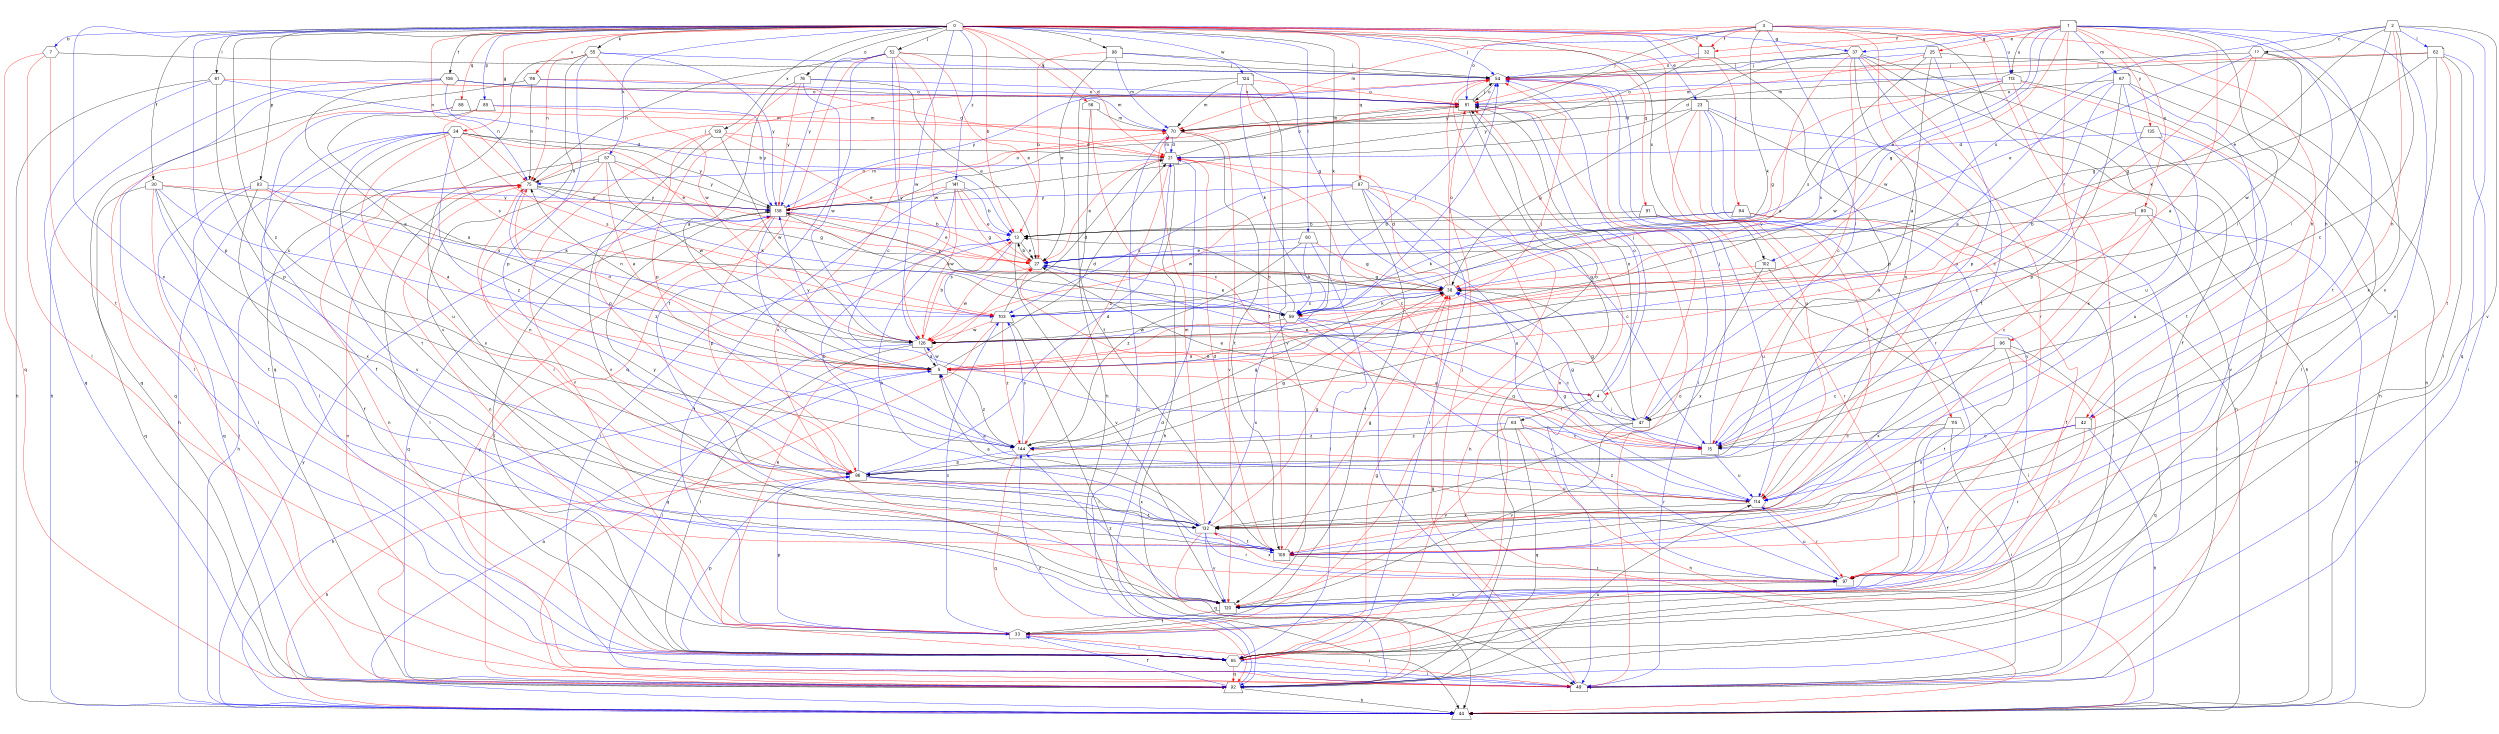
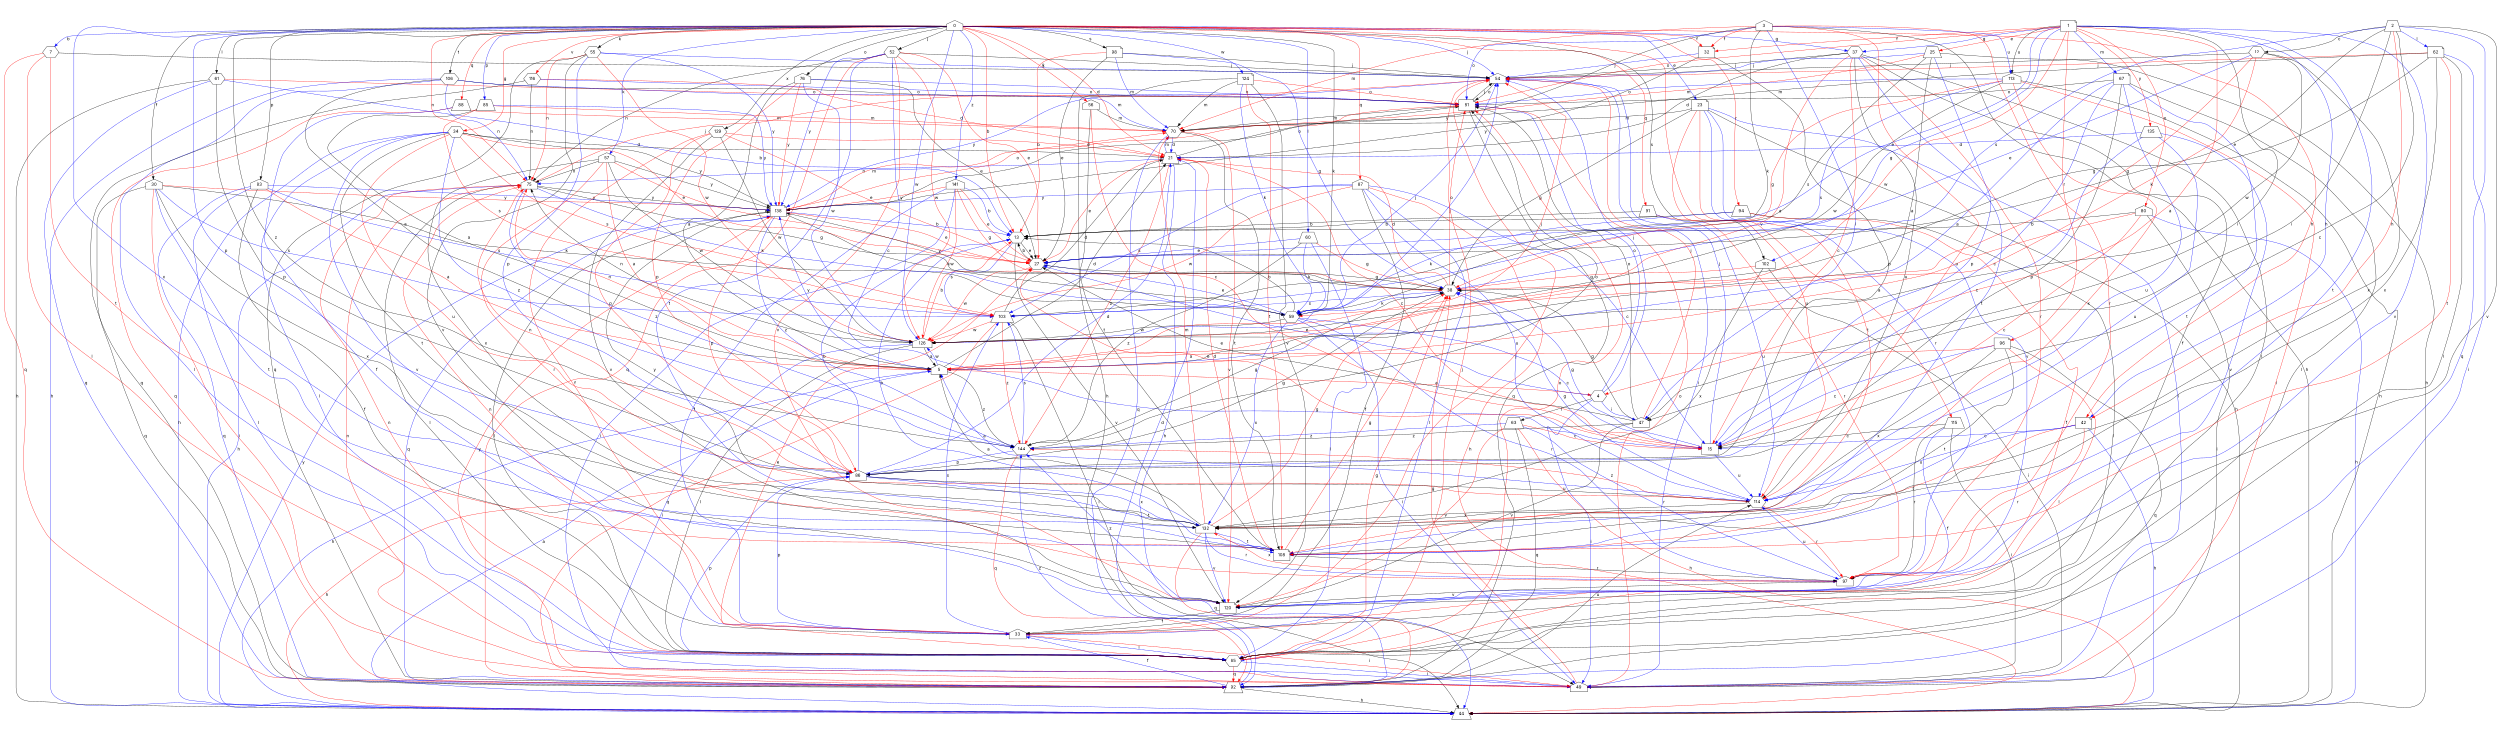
edge "21" -> "44": color black -> blue
